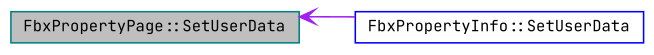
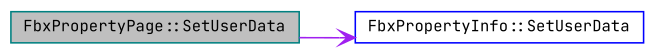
edge "FbxPropertyInfo::SetUserData" -> "FbxPropertyPage::SetUserData": reversed
